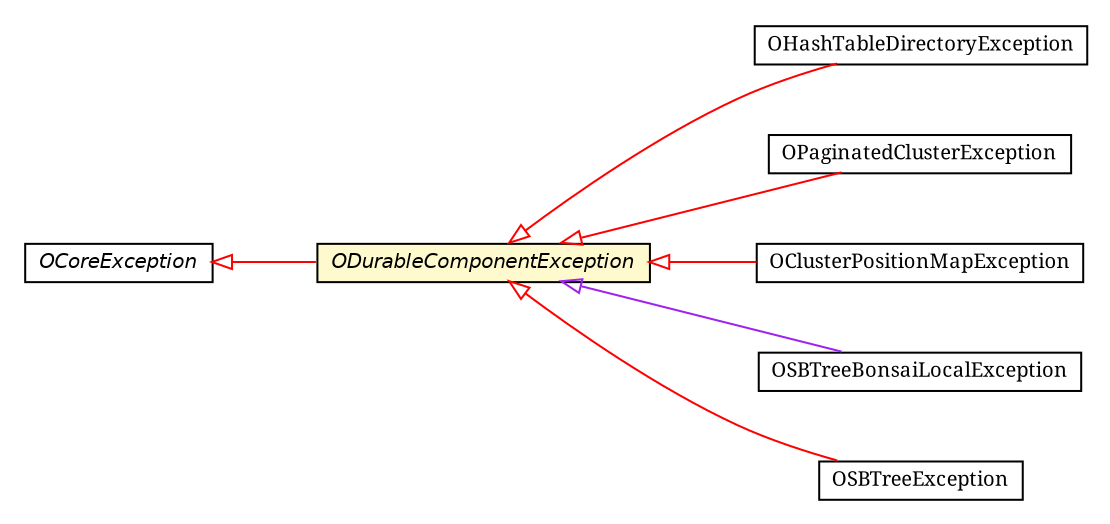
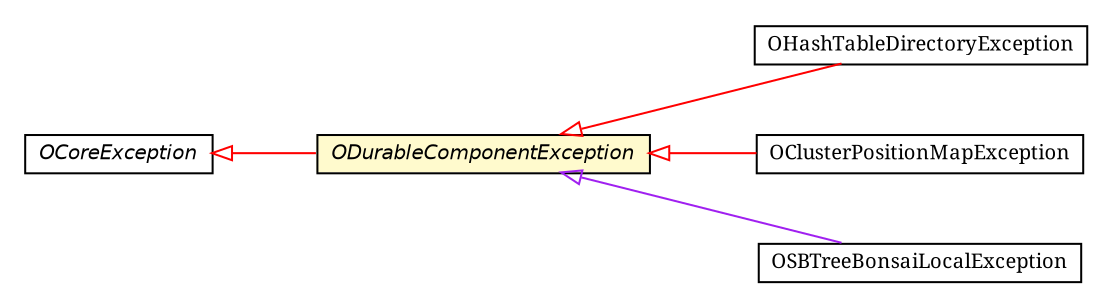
node "OPaginatedClusterException": removed
node "OSBTreeException": removed
